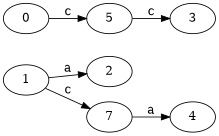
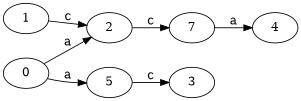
edge "0" -> "5": label "c" -> "a"
edge "0" -> "2": added, label "a"
edge "1" -> "2": label "a" -> "c"
edge "1" -> "7": now "2" -> "7"
